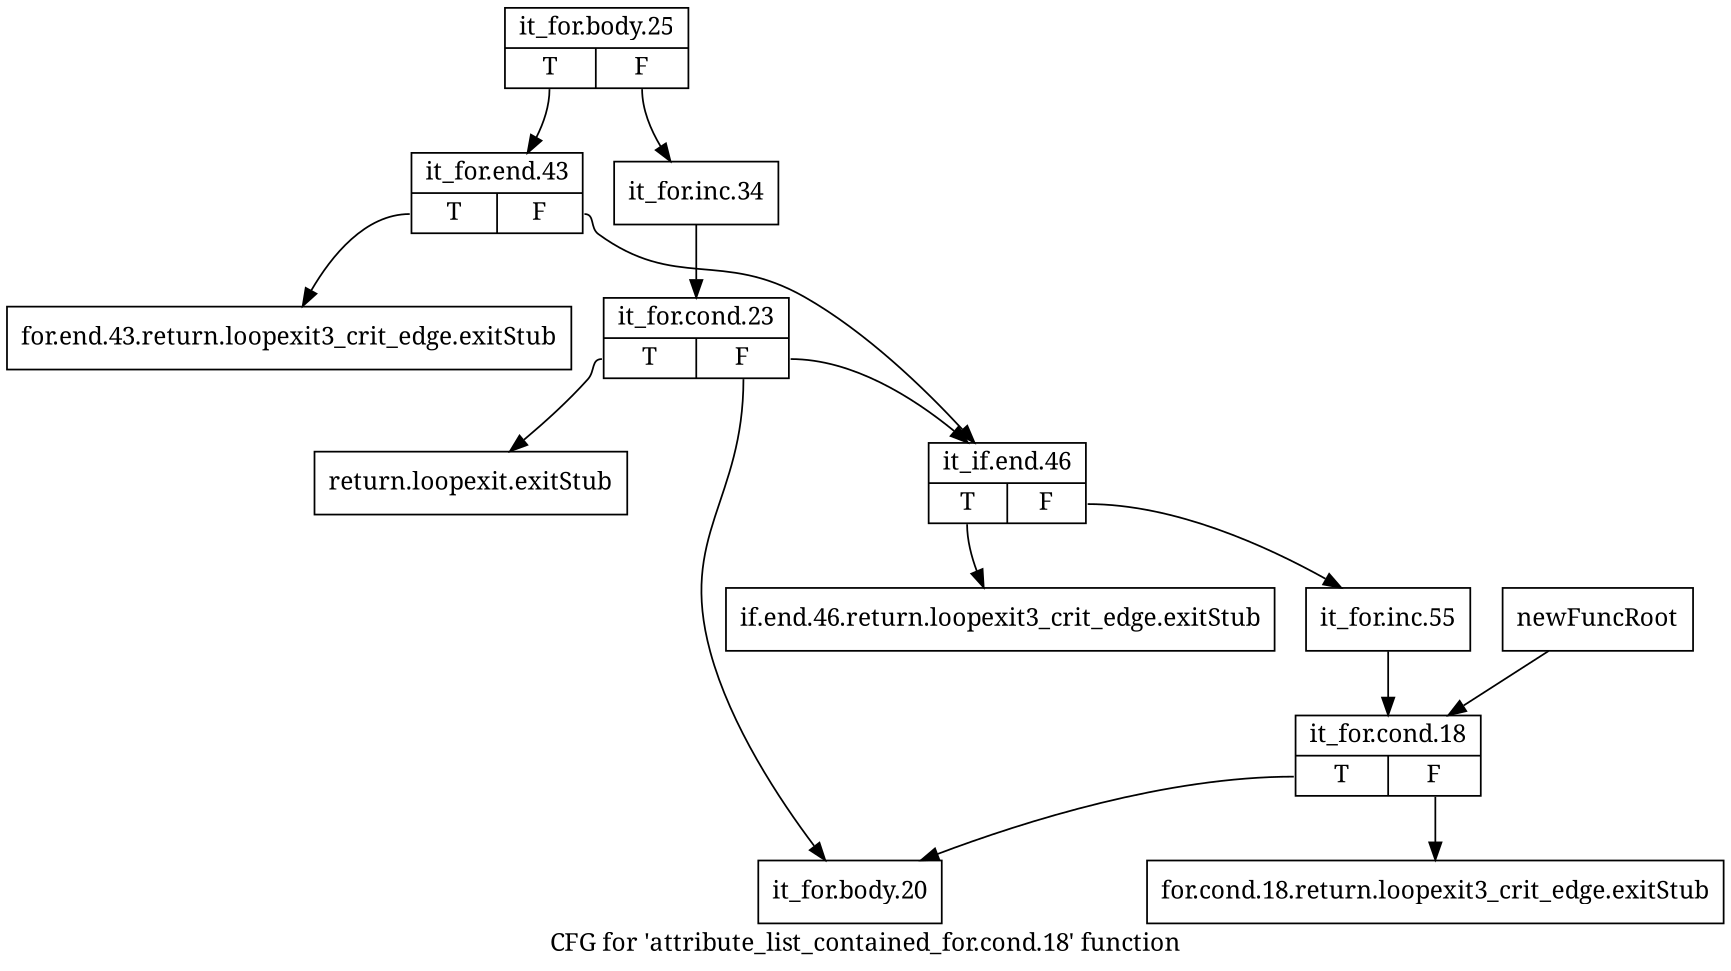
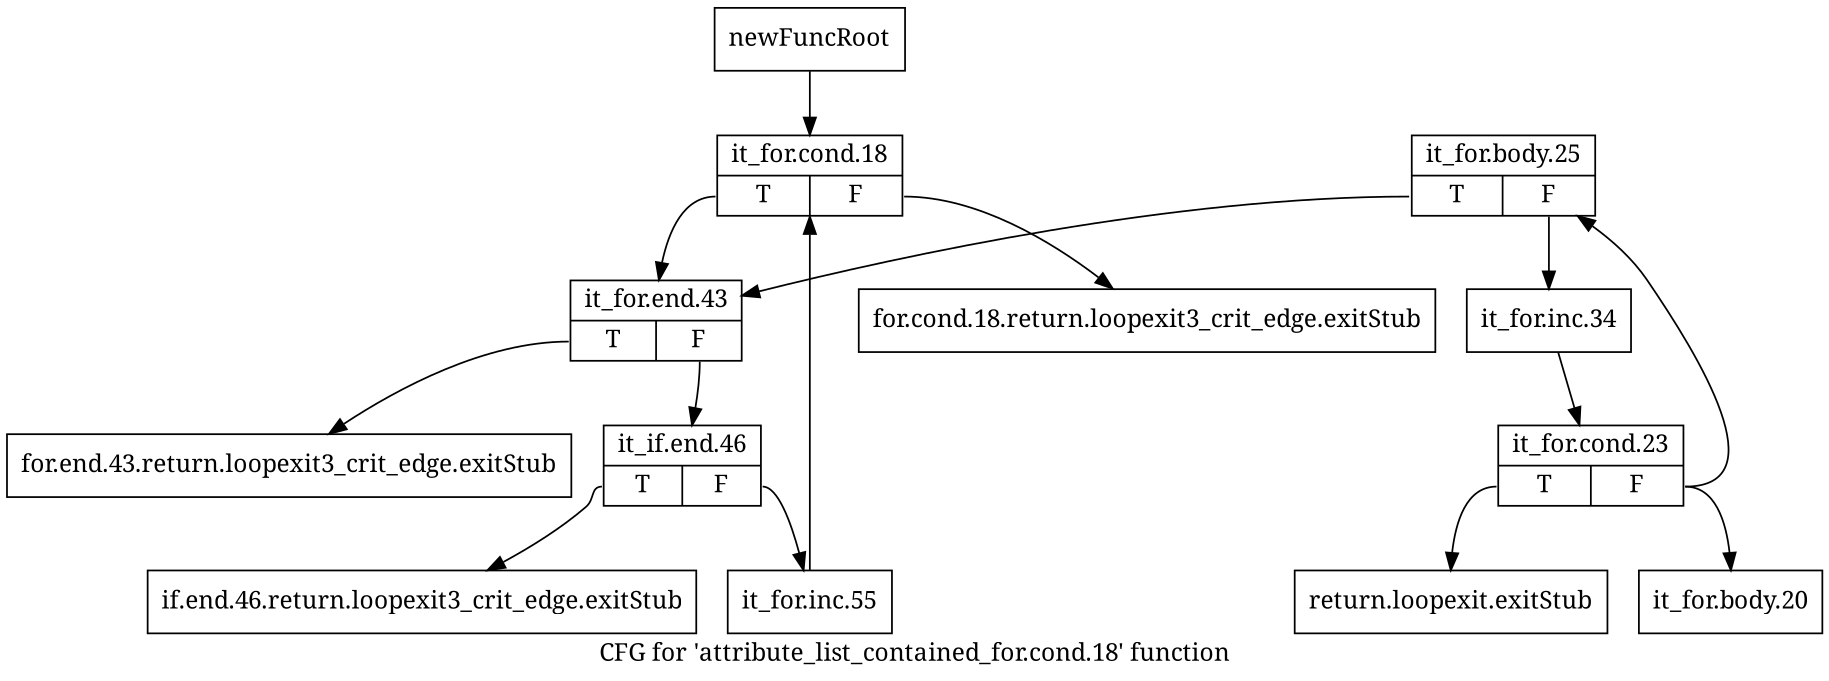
edge "it_for.cond.23" -> "it_if.end.46": now "it_for.cond.23" -> "it_for.body.25"
edge "it_for.cond.18" -> "it_for.body.20": now "it_for.cond.18" -> "it_for.end.43"
